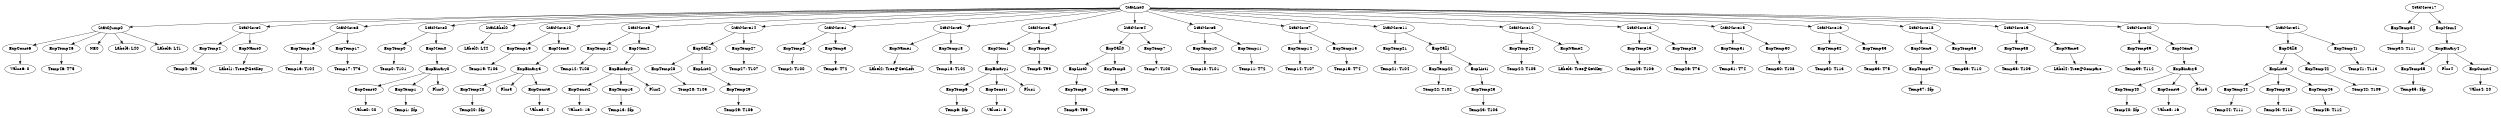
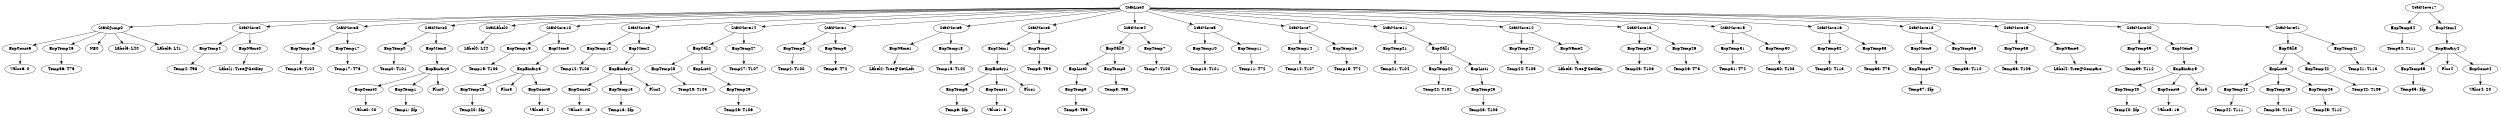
node "Temp46: T75": label "Temp46: T75" -> "Temp56: T75"
